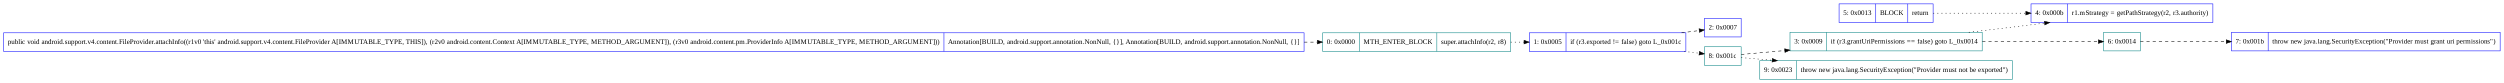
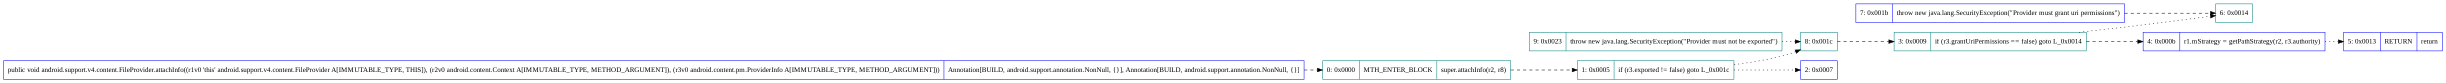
node "5: 0x0013": text "BLOCK" -> "RETURN"
edge "5: 0x0013" -> "4: 0x000b": reversed
edge "3: 0x0009" -> "4: 0x000b": style dotted -> dashed
edge "1: 0x0005" -> "2: 0x0007": style dashed -> dotted
edge "0: 0x0000" -> "1: 0x0005": style dotted -> dashed
node "1: 0x0005": color blue -> teal
edge "3: 0x0009" -> "6: 0x0014": style dashed -> dotted
edge "6: 0x0014" -> "7: 0x001b": reversed
edge "8: 0x001c" -> "9: 0x0023": reversed
